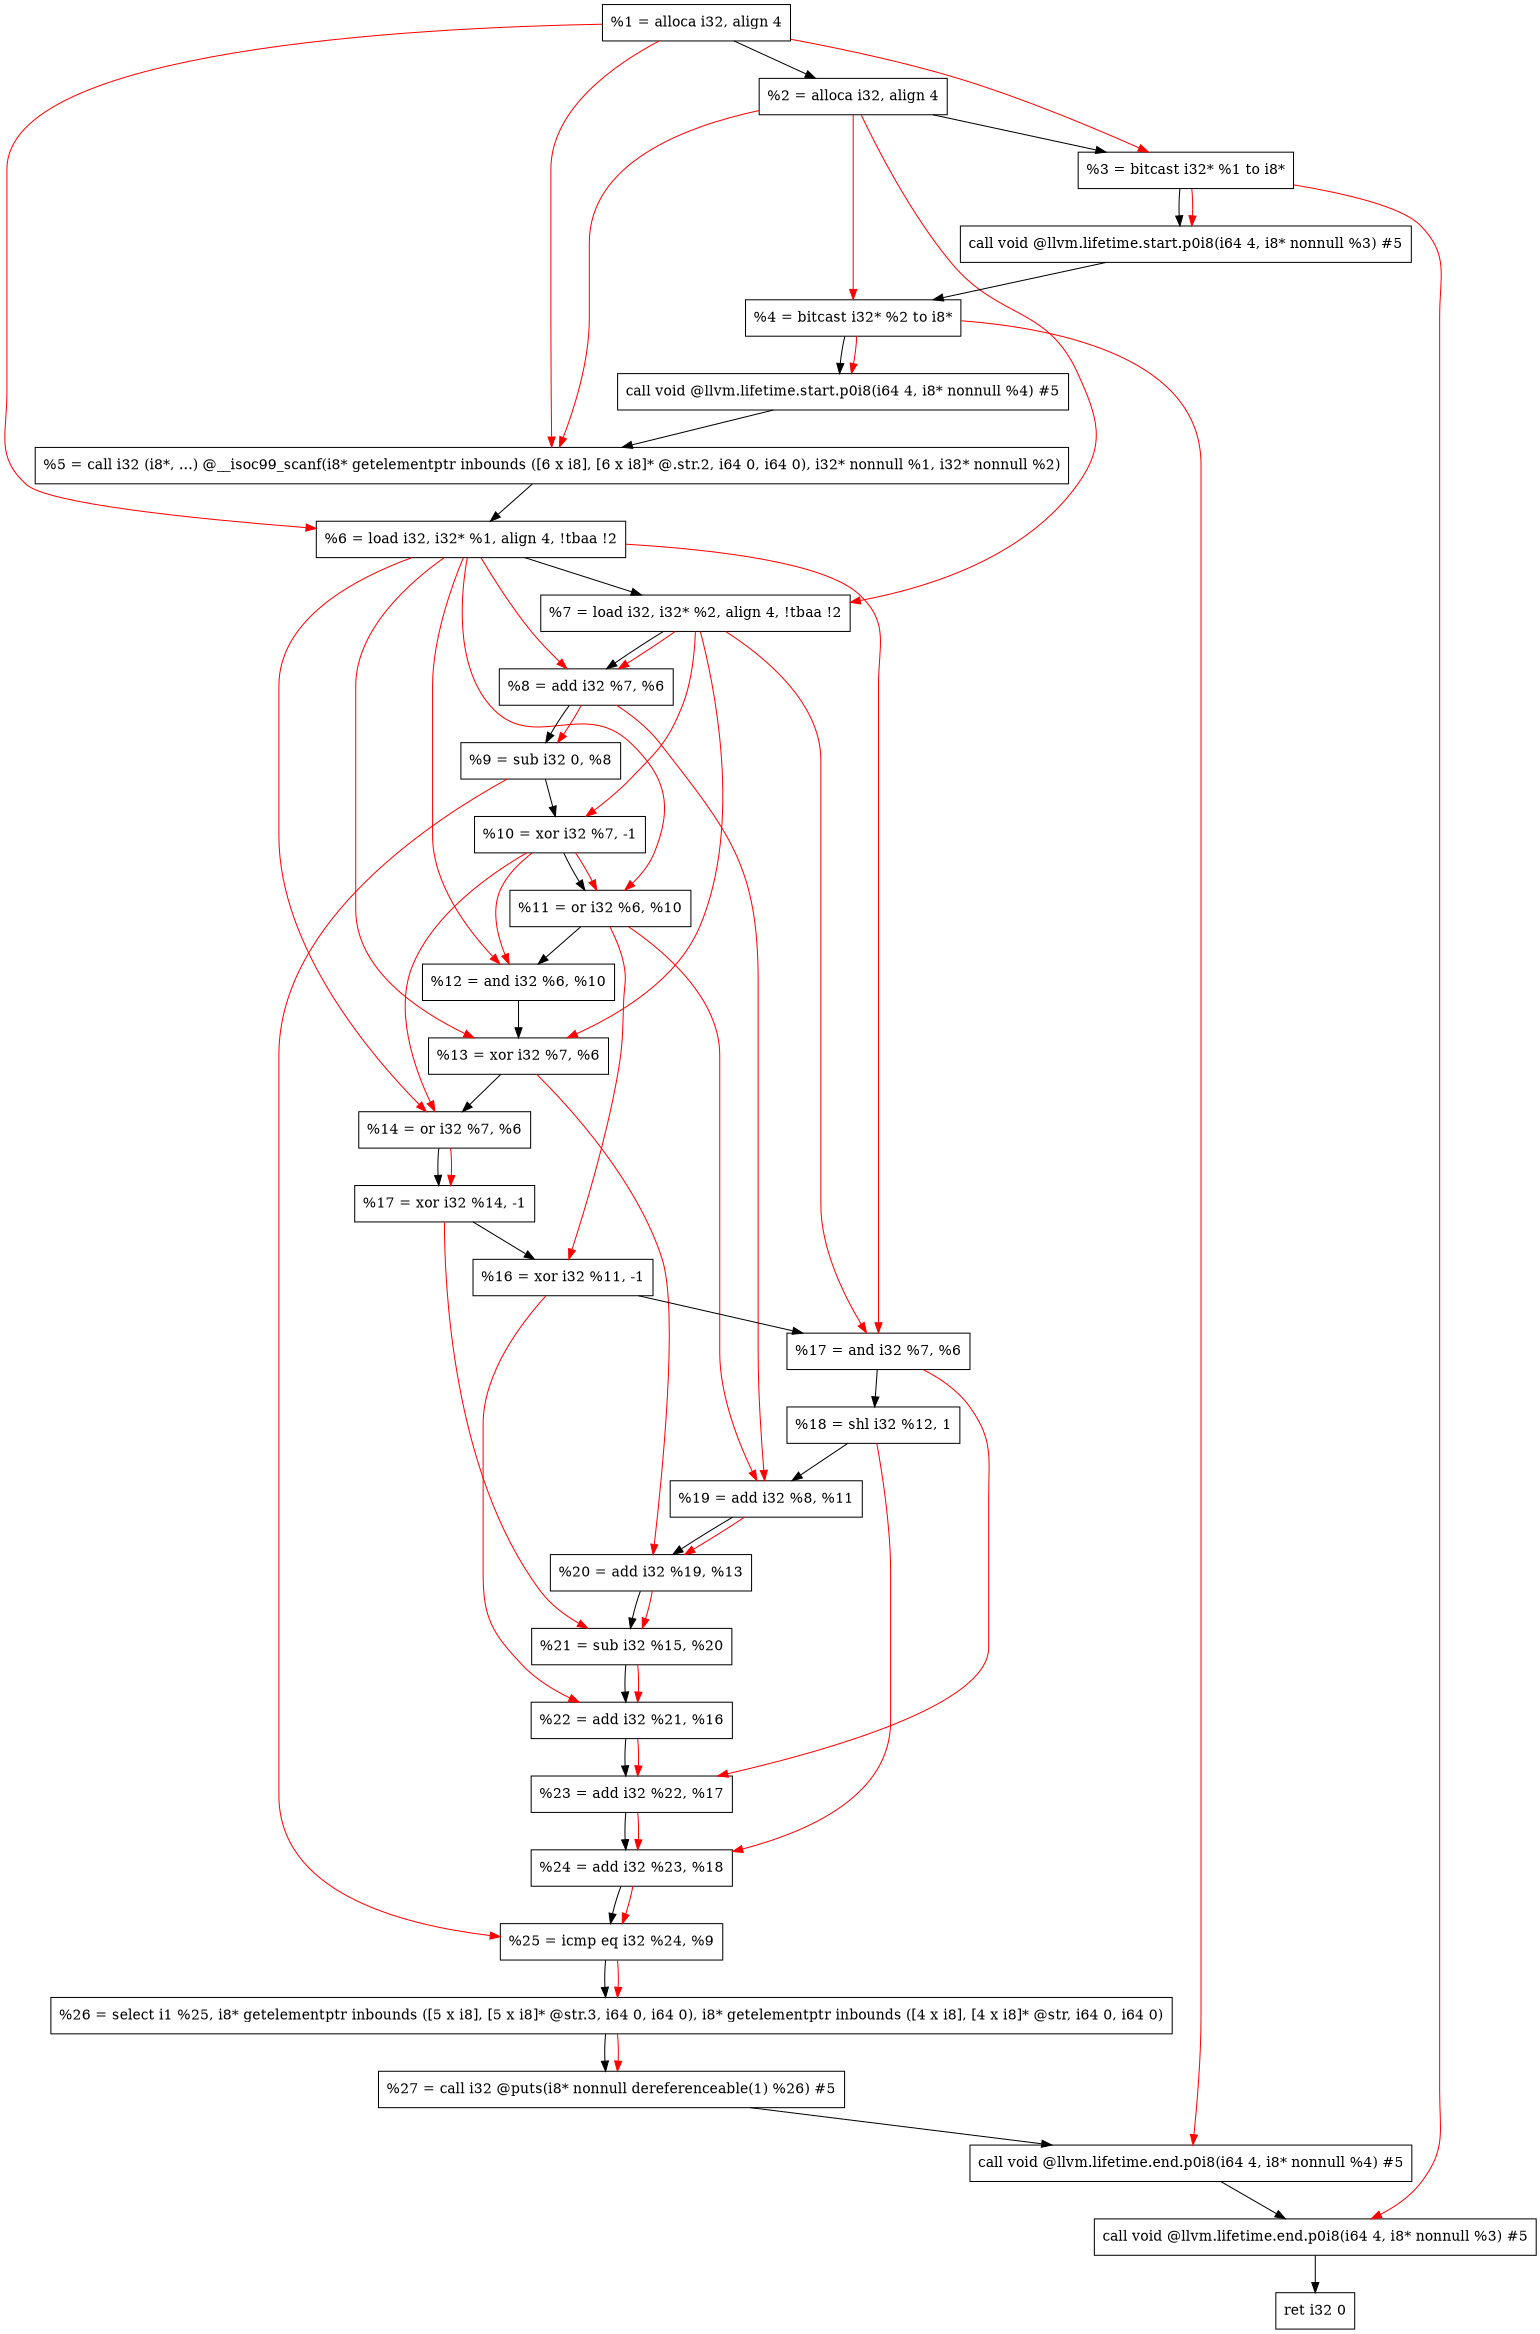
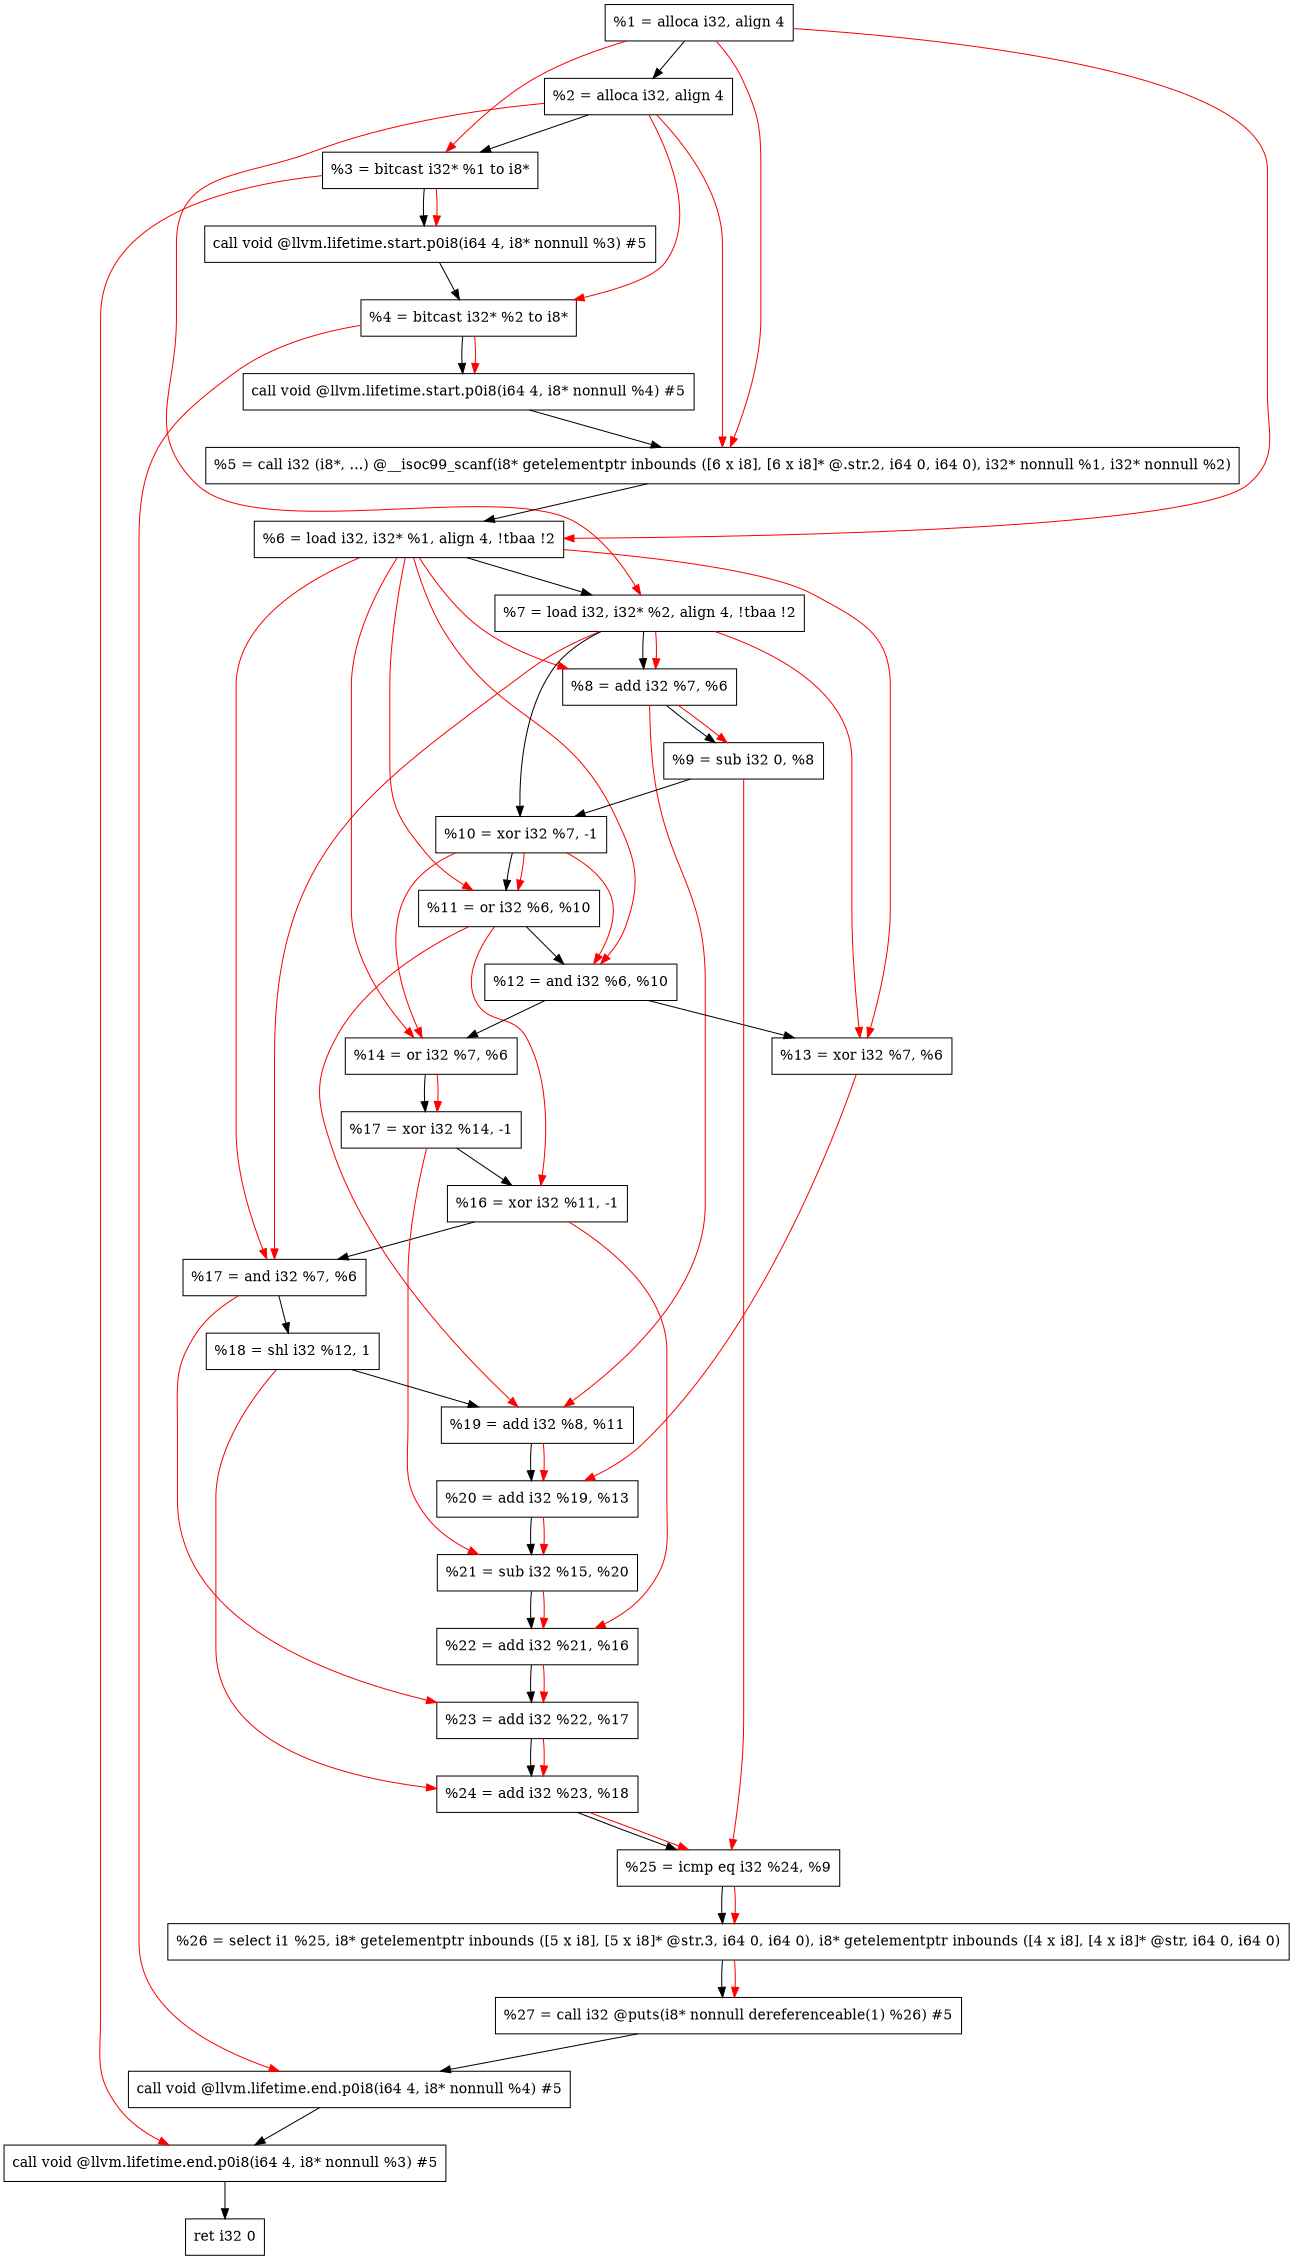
edge "%7 = load i32, i32* %2, align 4, !tbaa !2" -> "%10 = xor i32 %7, -1": color red -> black
edge "%13 = xor i32 %7, %6" -> "%14 = or i32 %7, %6": now "%12 = and i32 %6, %10" -> "%14 = or i32 %7, %6"
